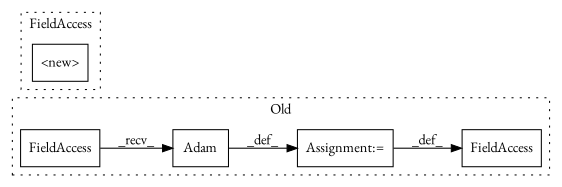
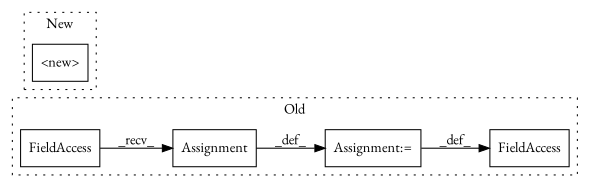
cluster "FieldAccess": label "FieldAccess" -> "New"
node "Adam": label "Adam" -> "Assignment"
